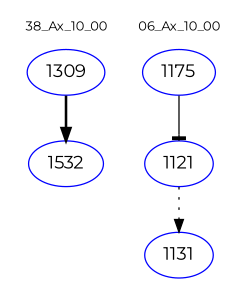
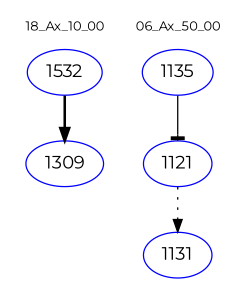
cluster "38_Ax_10_00": label "38_Ax_10_00" -> "18_Ax_10_00"
cluster "06_Ax_10_00": label "06_Ax_10_00" -> "06_Ax_50_00"
node "1175": label "1175" -> "1135"
edge "1309" -> "1532": reversed
